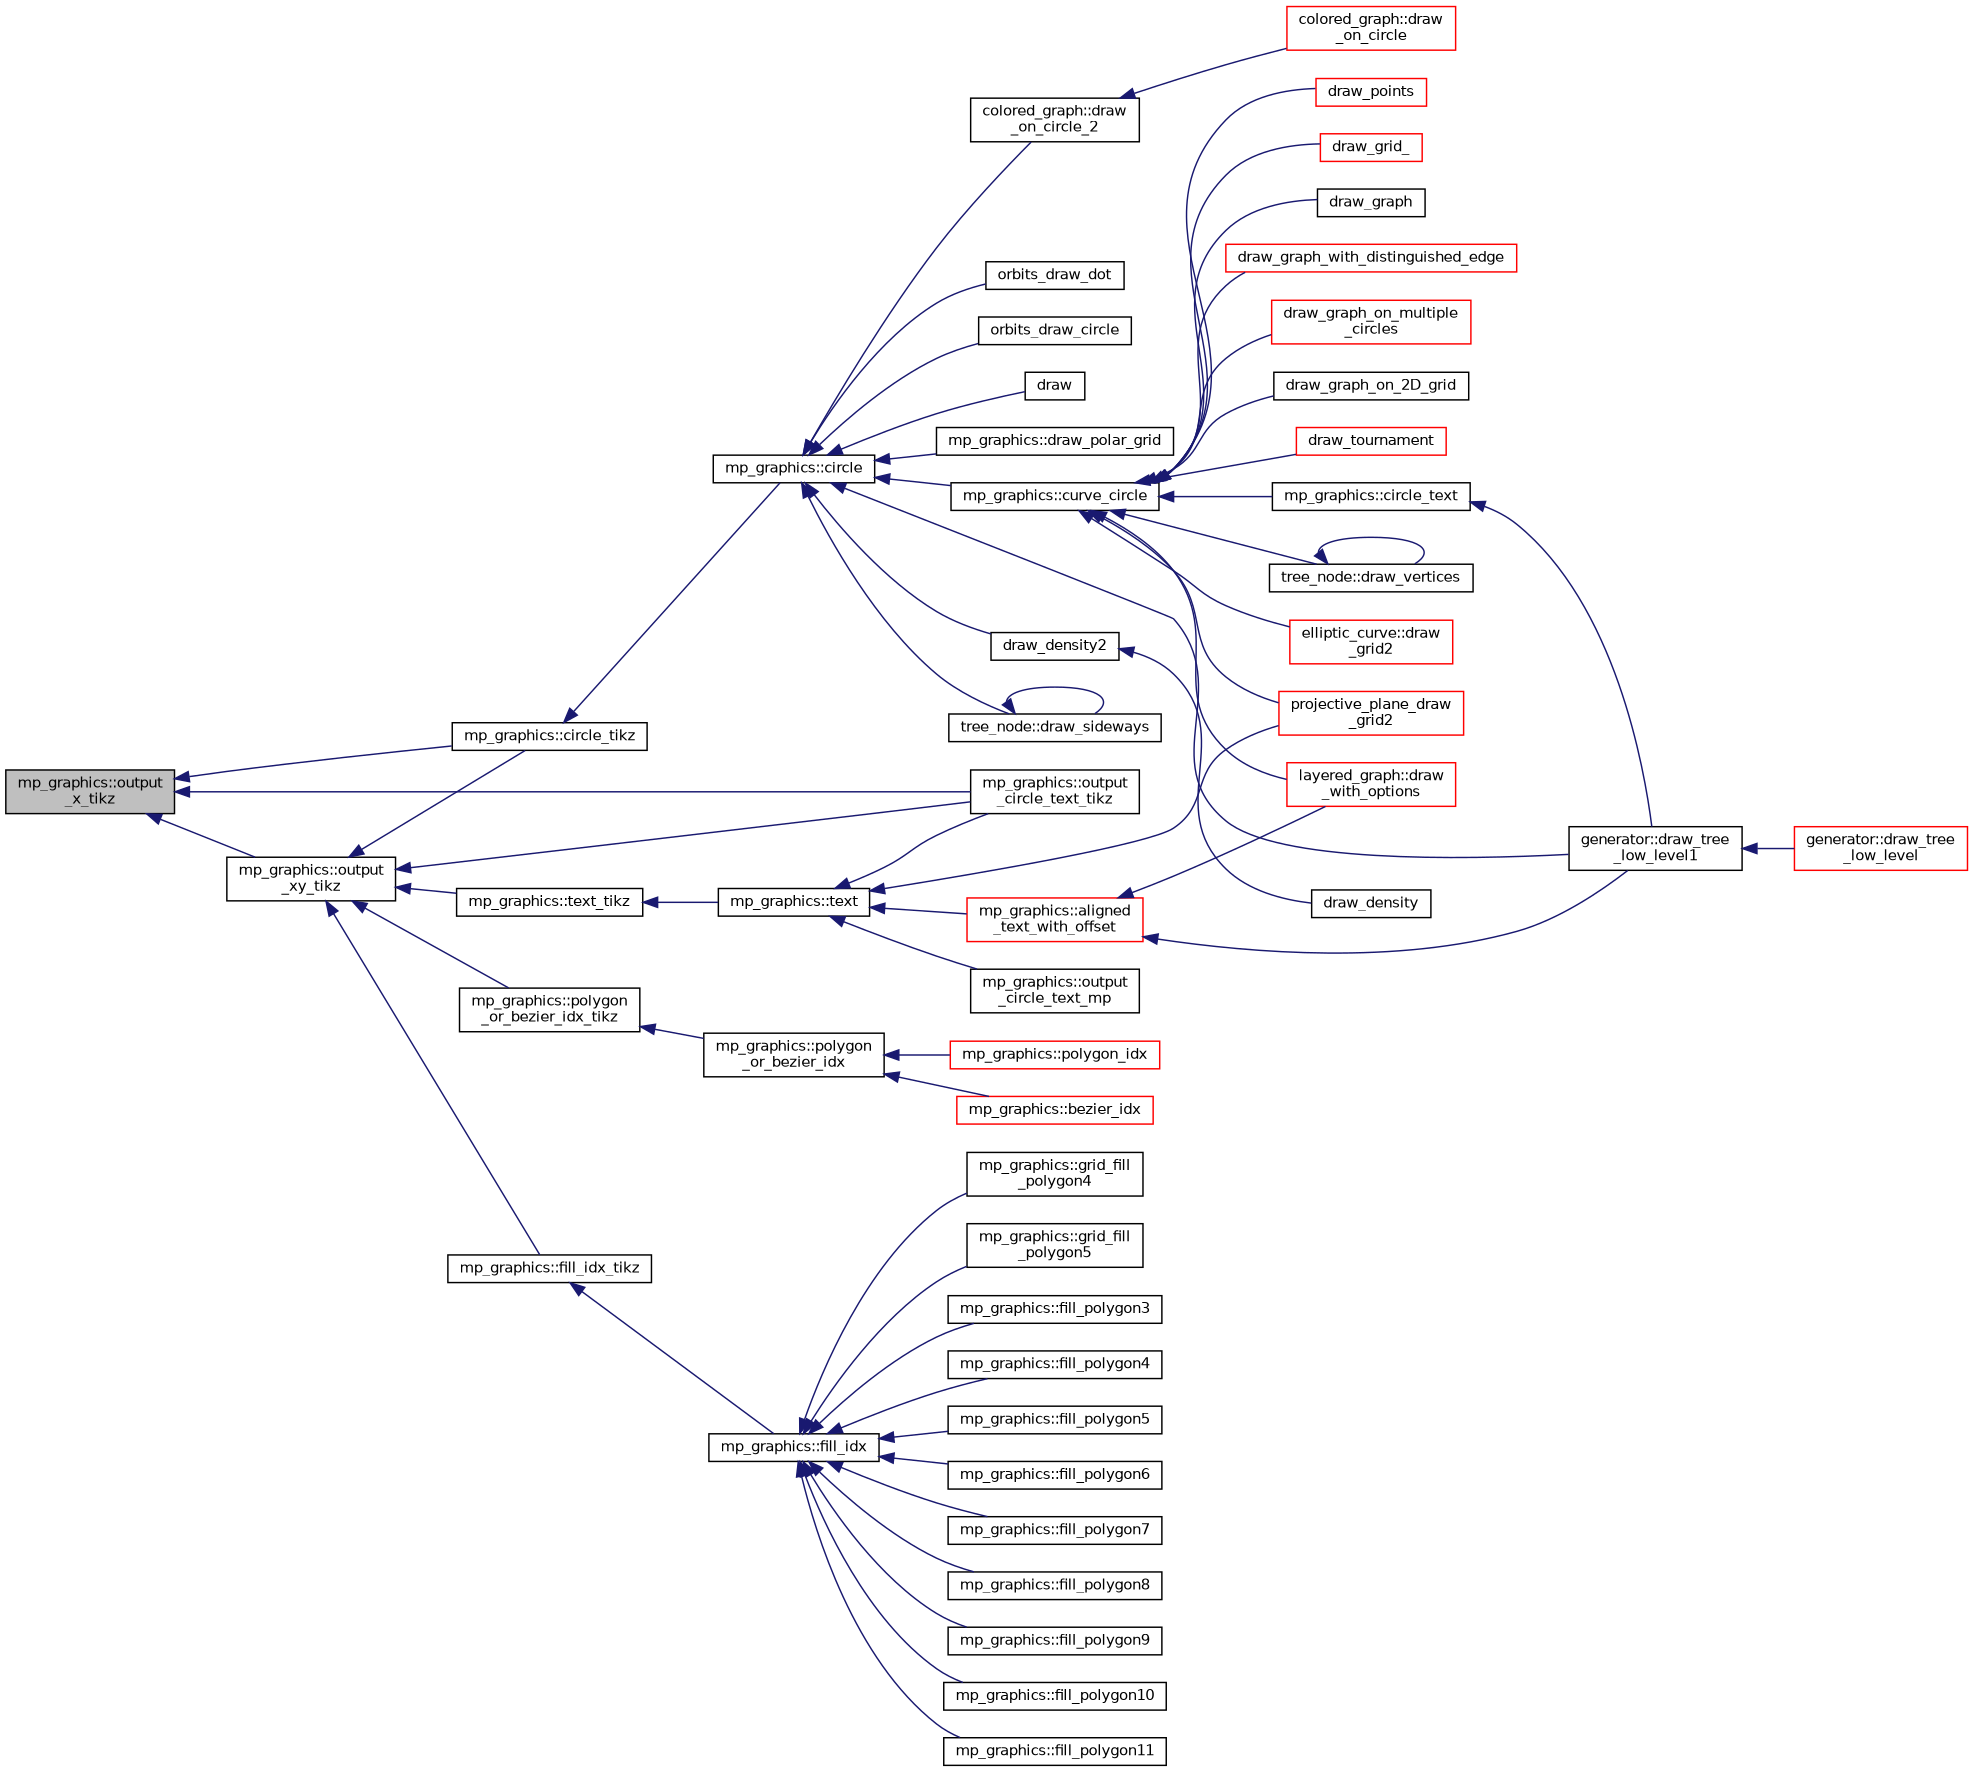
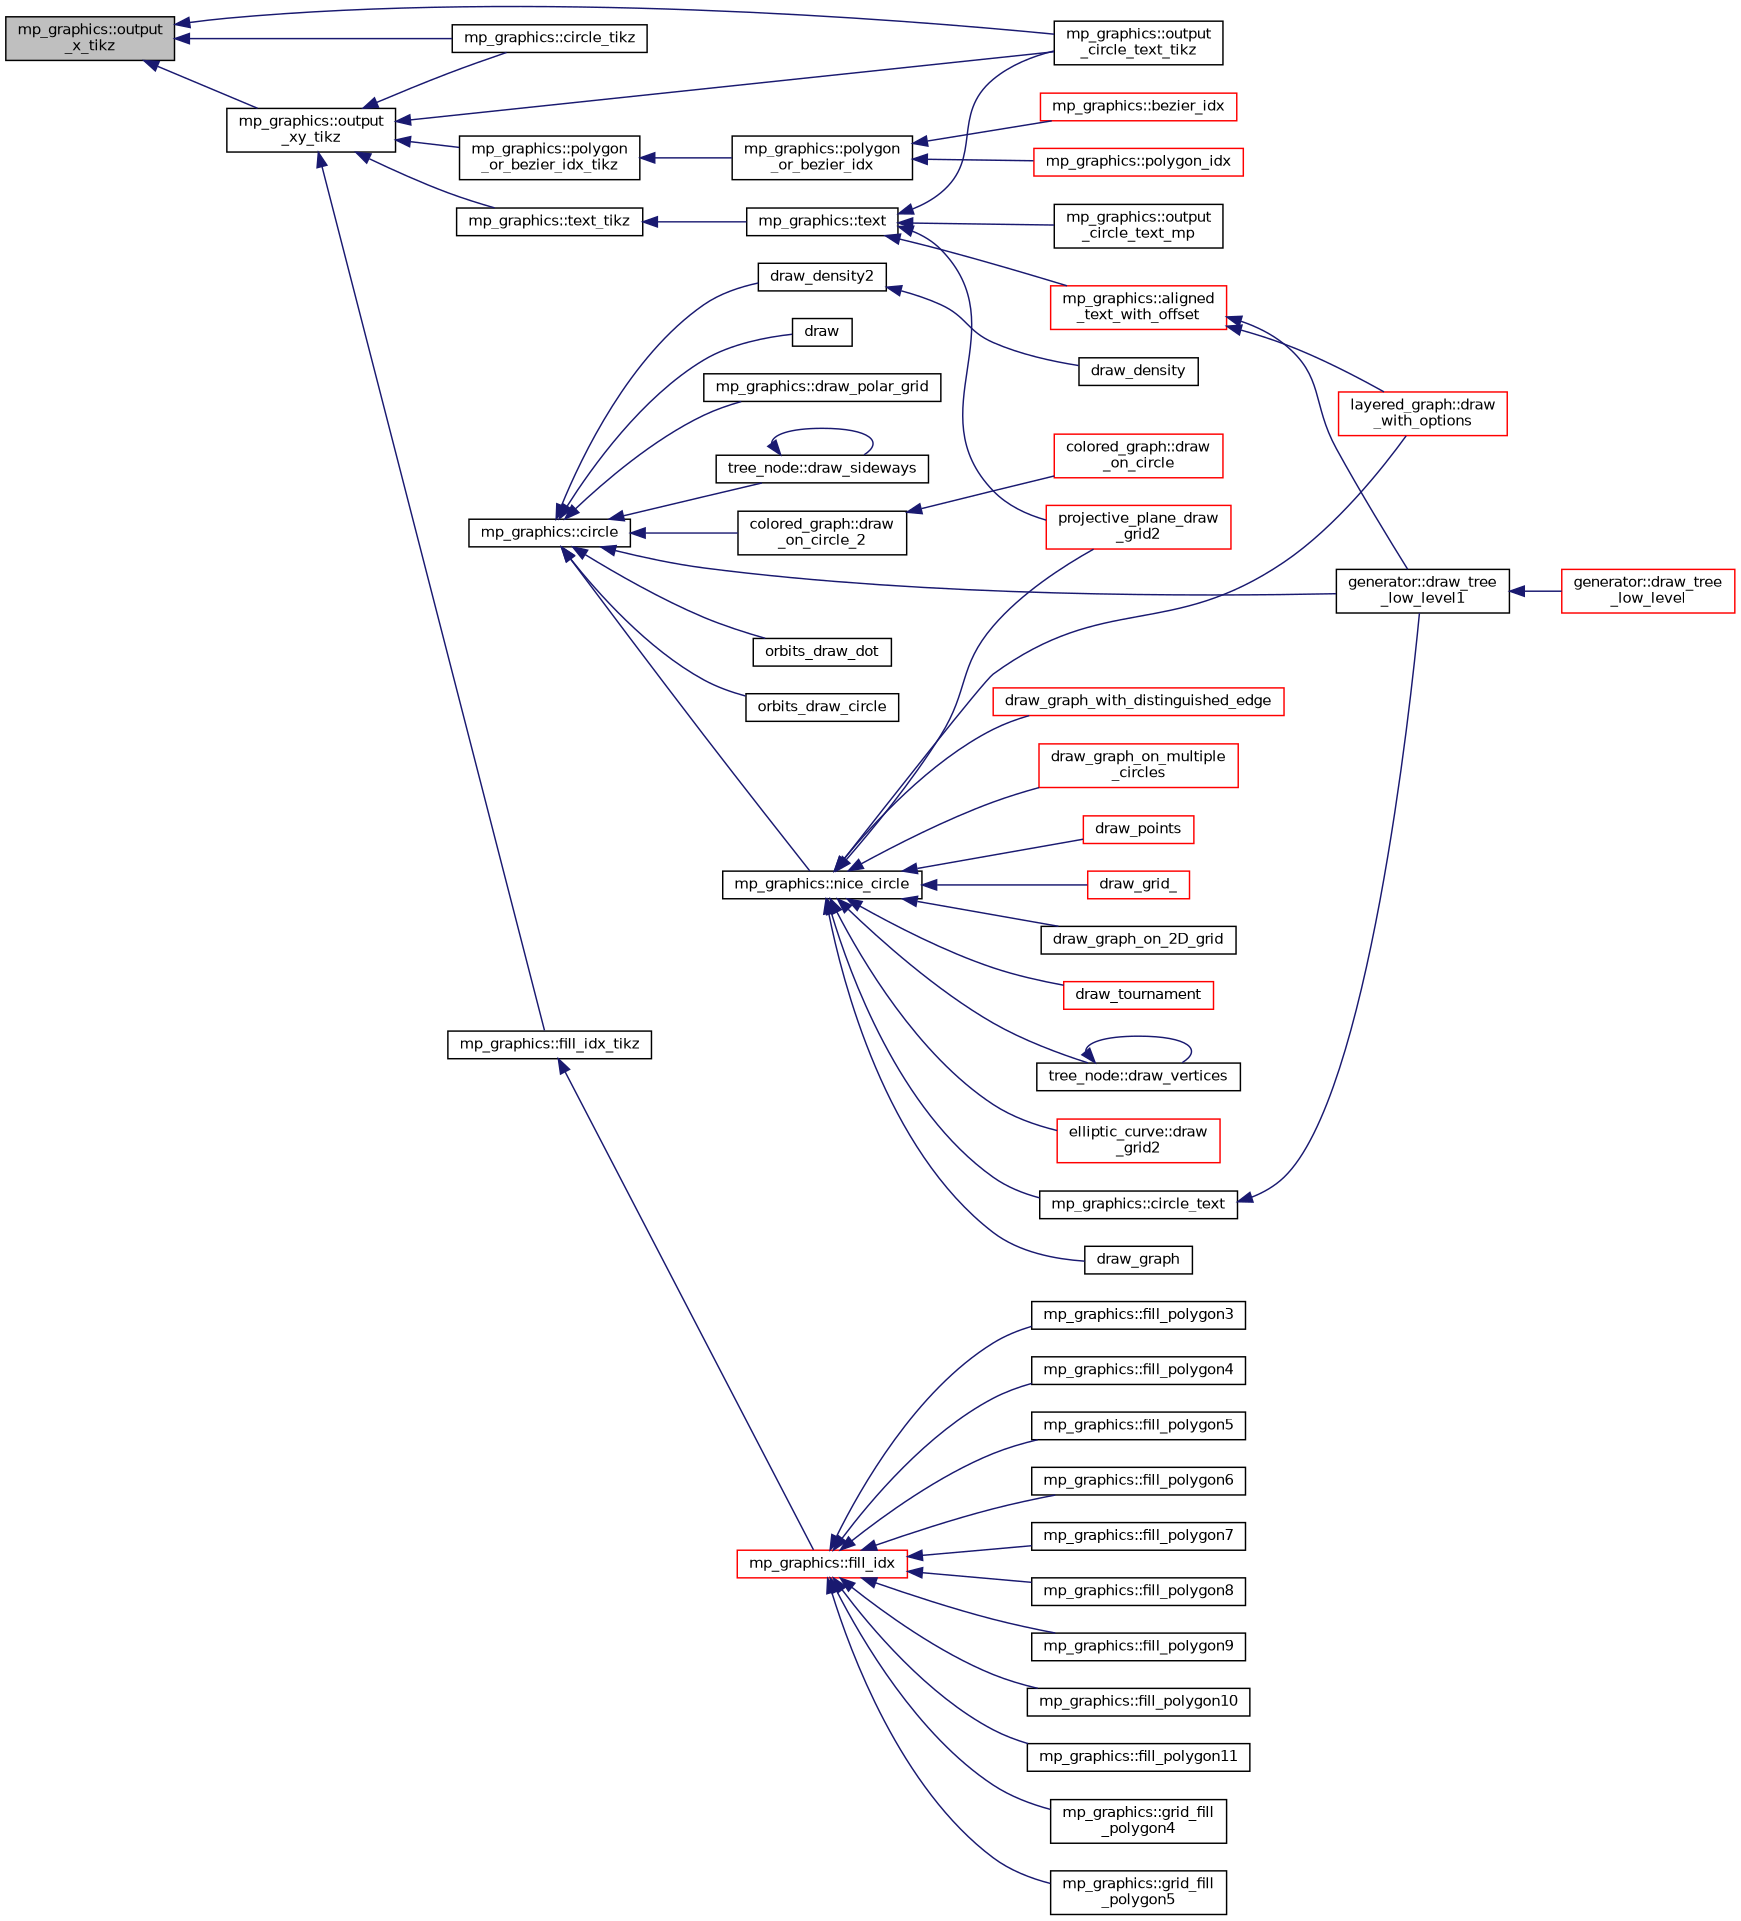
node "mp_graphics::curve_circle": label "mp_graphics::curve_circle" -> "mp_graphics::nice_circle"
edge "mp_graphics::circle" -> "mp_graphics::circle_tikz": removed
node "mp_graphics::fill_idx": color black -> red
